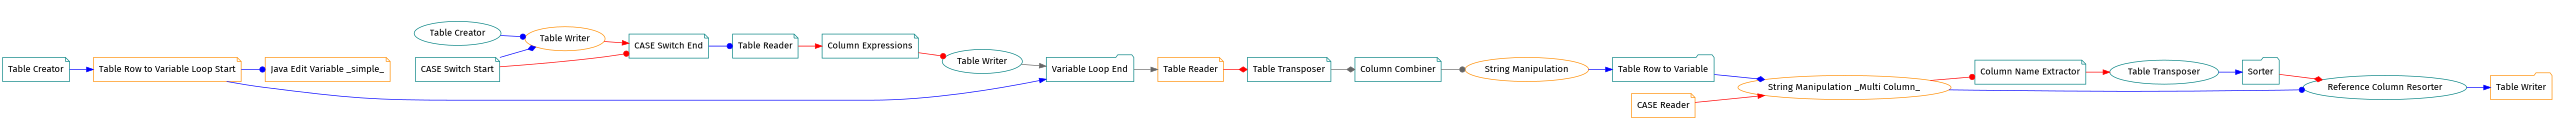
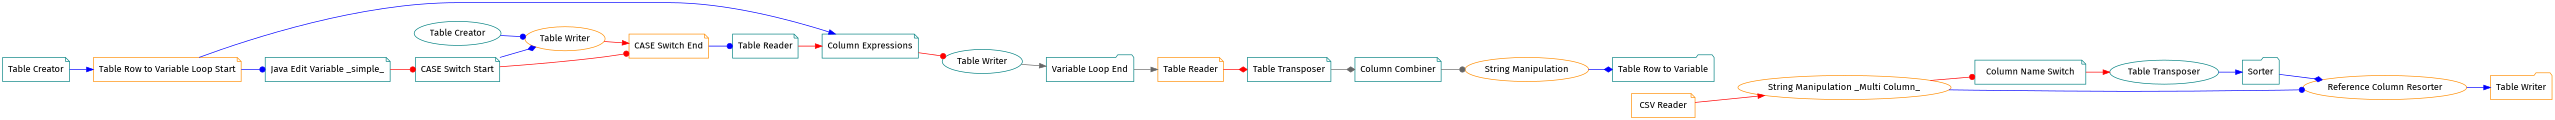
node "CASE Switch End": color teal -> darkorange
node "Java Edit Variable _simple_": color darkorange -> teal
edge "Java Edit Variable _simple_" -> "CASE Switch Start": added
edge "String Manipulation" -> "Table Row to Variable": arrowhead normal -> diamond
node "Column Name Extractor": label "Column Name Extractor" -> "Column Name Switch"
edge "Table Row to Variable" -> "String Manipulation _Multi Column_": removed
edge "Sorter" -> "Reference Column Resorter": color red -> blue
node "Reference Column Resorter": color teal -> darkorange
edge "Table Row to Variable Loop Start" -> "Variable Loop End": now "Table Row to Variable Loop Start" -> "Column Expressions"
node "CASE Reader": label "CASE Reader" -> "CSV Reader"
